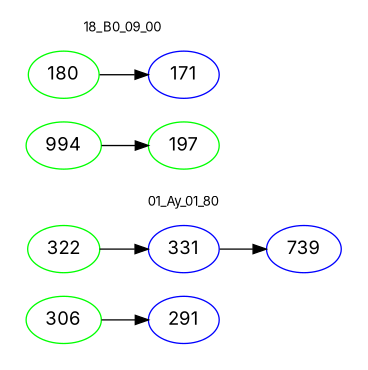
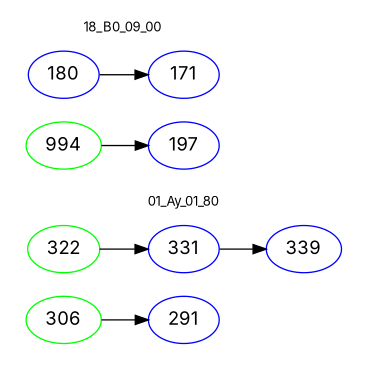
node "180": color green -> blue
node "197": color green -> blue
node "739": label "739" -> "339"
